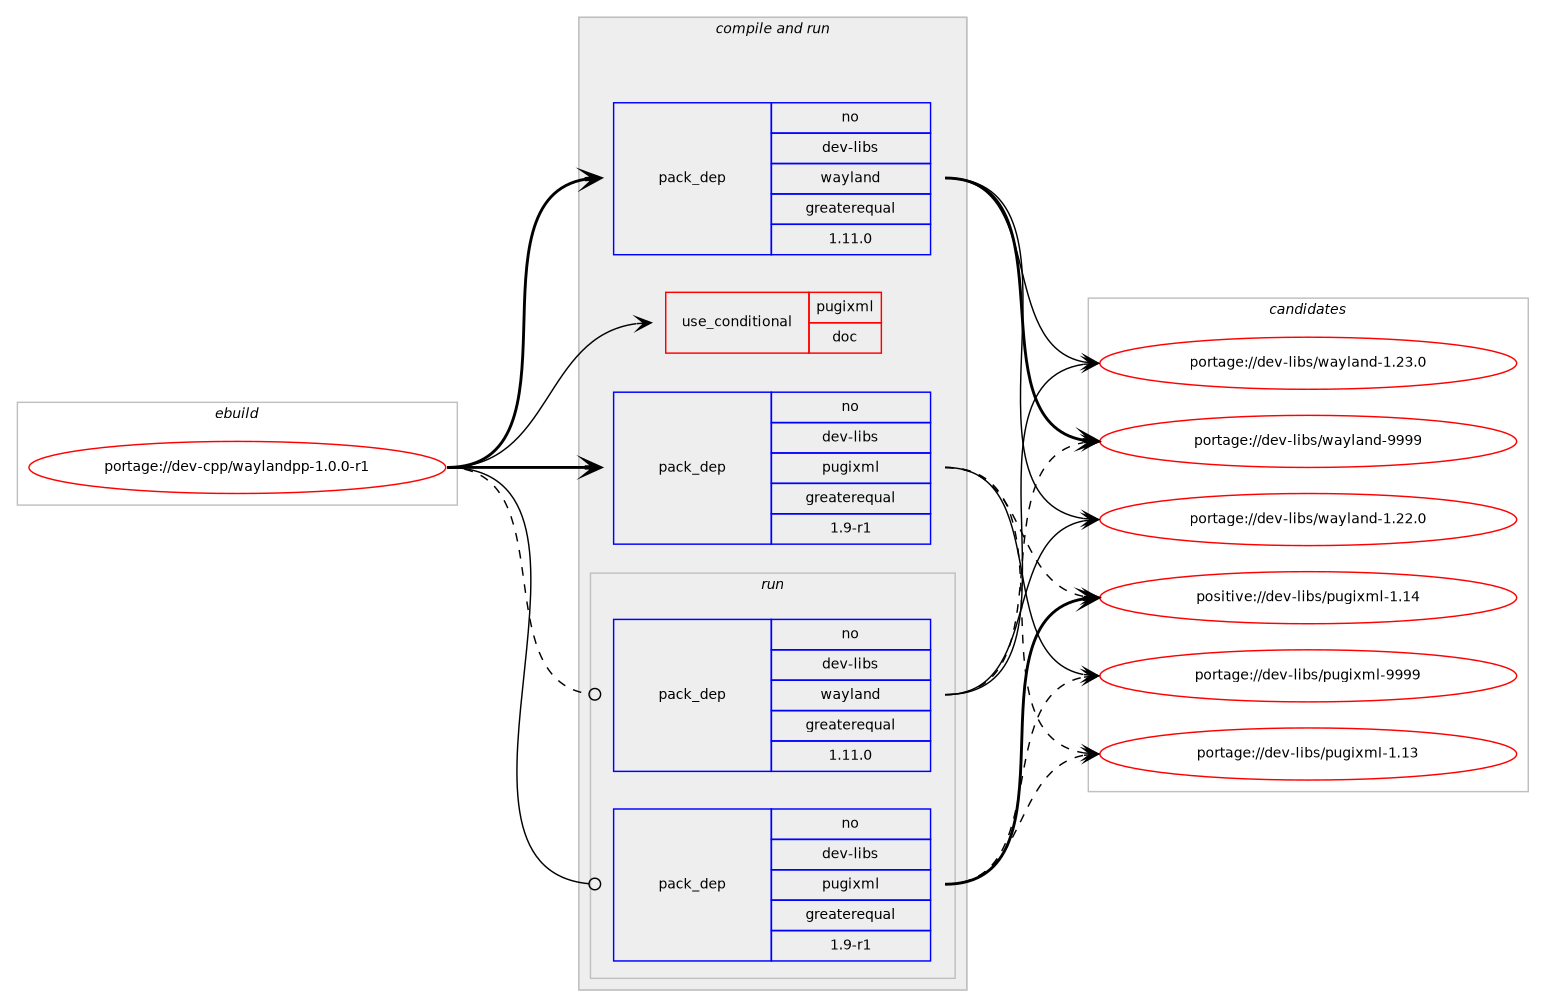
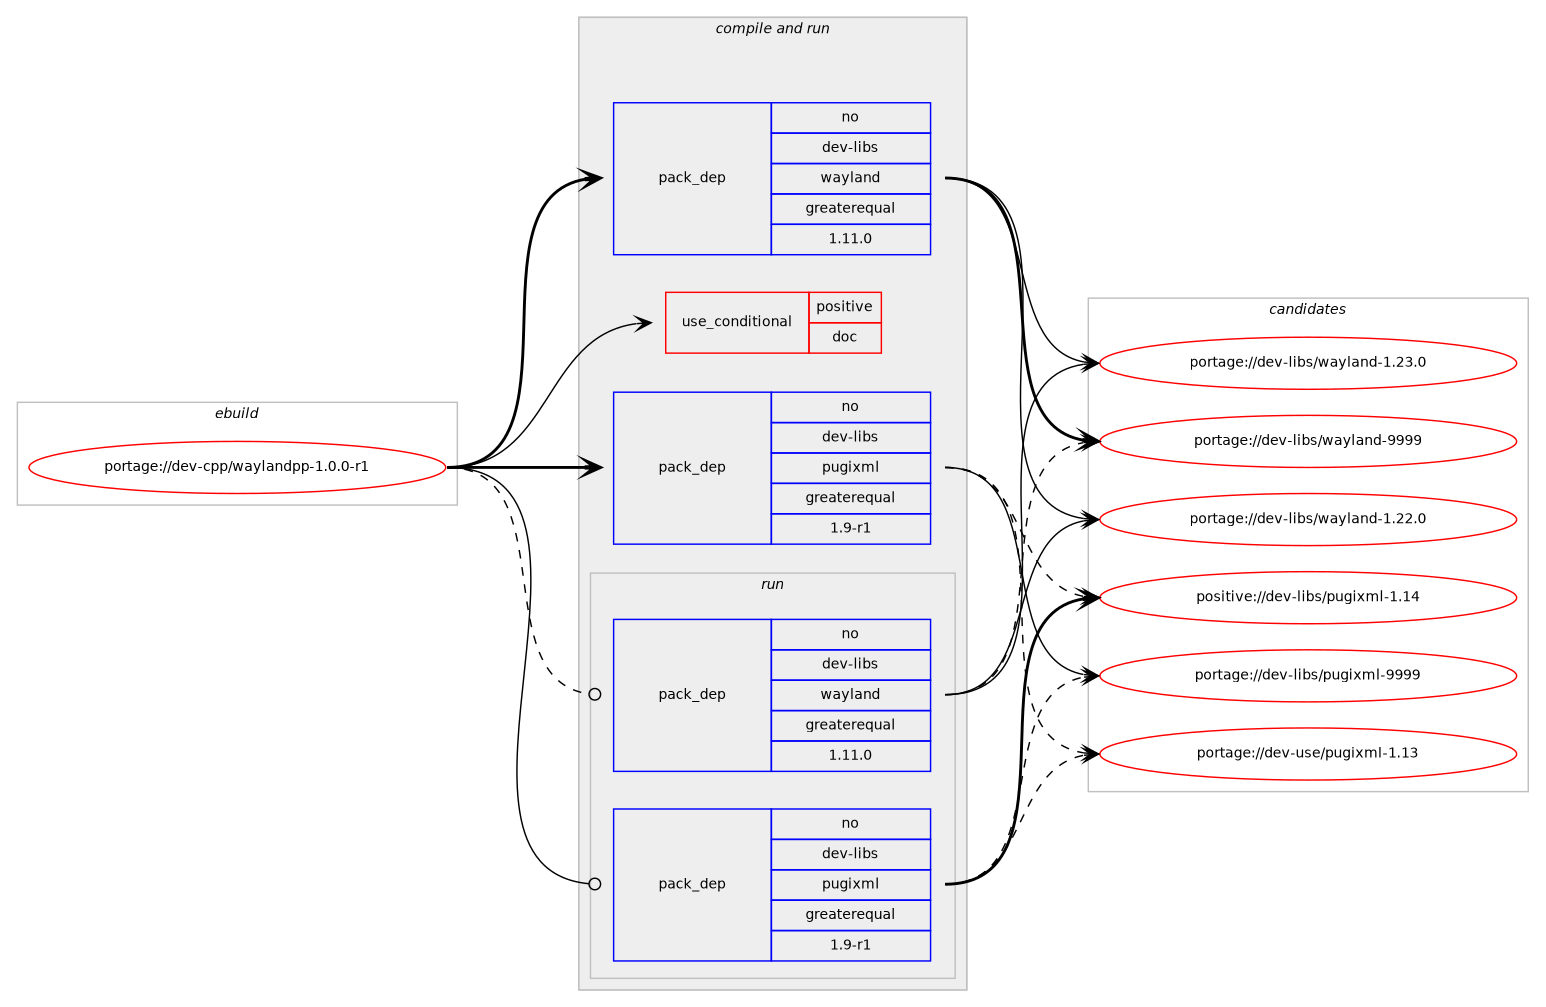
node "use_conditional": text "pugixml" -> "positive"
node "portage://dev-libs/pugixml-1.13": label "portage://dev-libs/pugixml-1.13" -> "portage://dev-use/pugixml-1.13"
